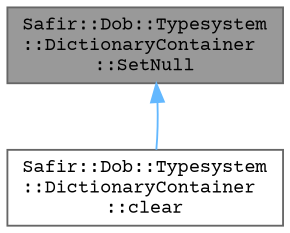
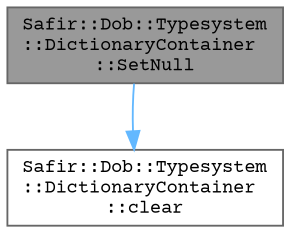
edge "Safir::Dob::Typesystem ::DictionaryContainer ::clear" -> "Safir::Dob::Typesystem ::DictionaryContainer ::SetNull": reversed
